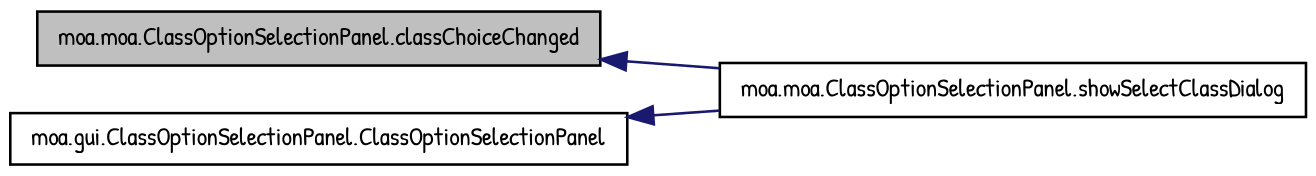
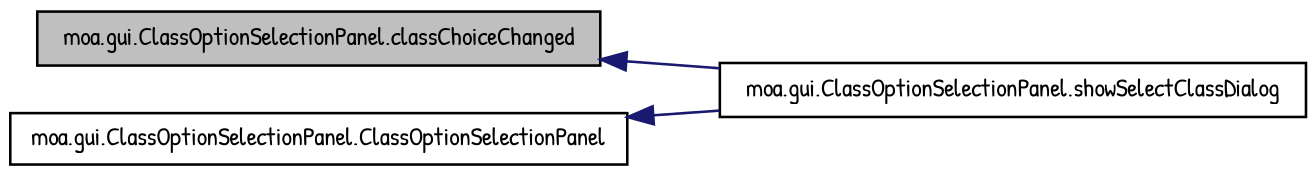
node "moa.moa.ClassOptionSelectionPanel.classChoiceChanged": label "moa.moa.ClassOptionSelectionPanel.classChoiceChanged" -> "moa.gui.ClassOptionSelectionPanel.classChoiceChanged"
node "moa.moa.ClassOptionSelectionPanel.showSelectClassDialog": label "moa.moa.ClassOptionSelectionPanel.showSelectClassDialog" -> "moa.gui.ClassOptionSelectionPanel.showSelectClassDialog"
